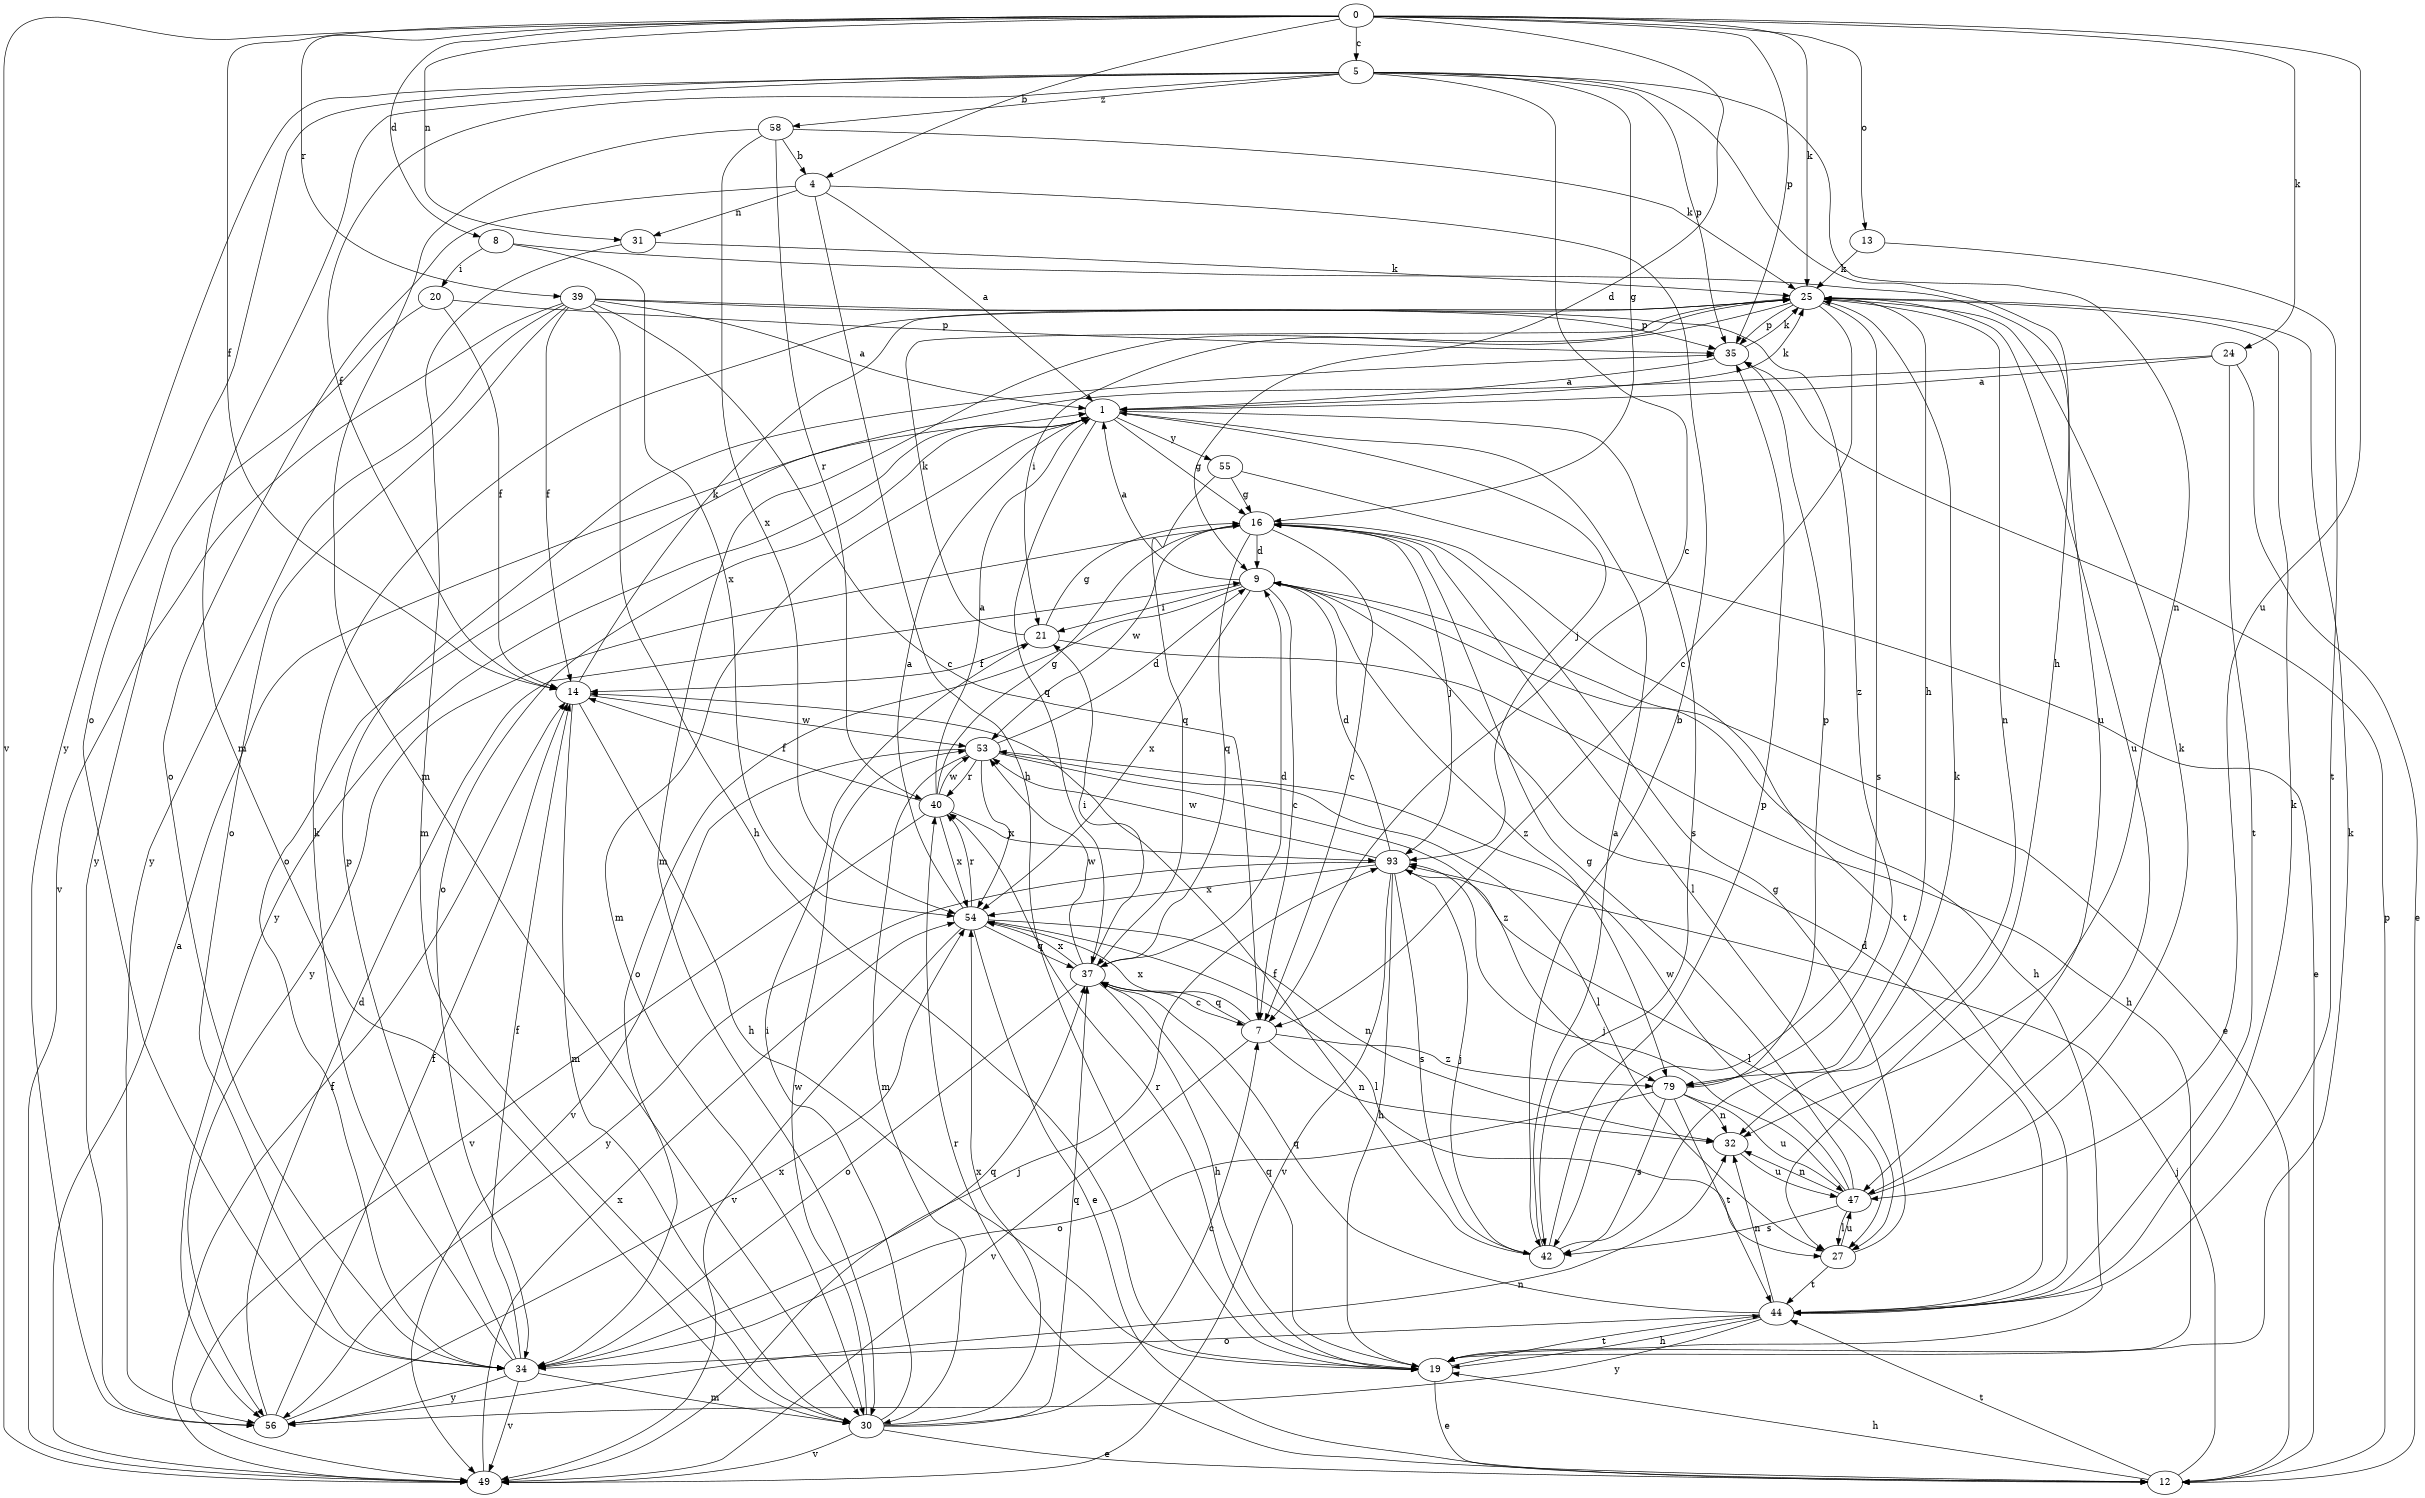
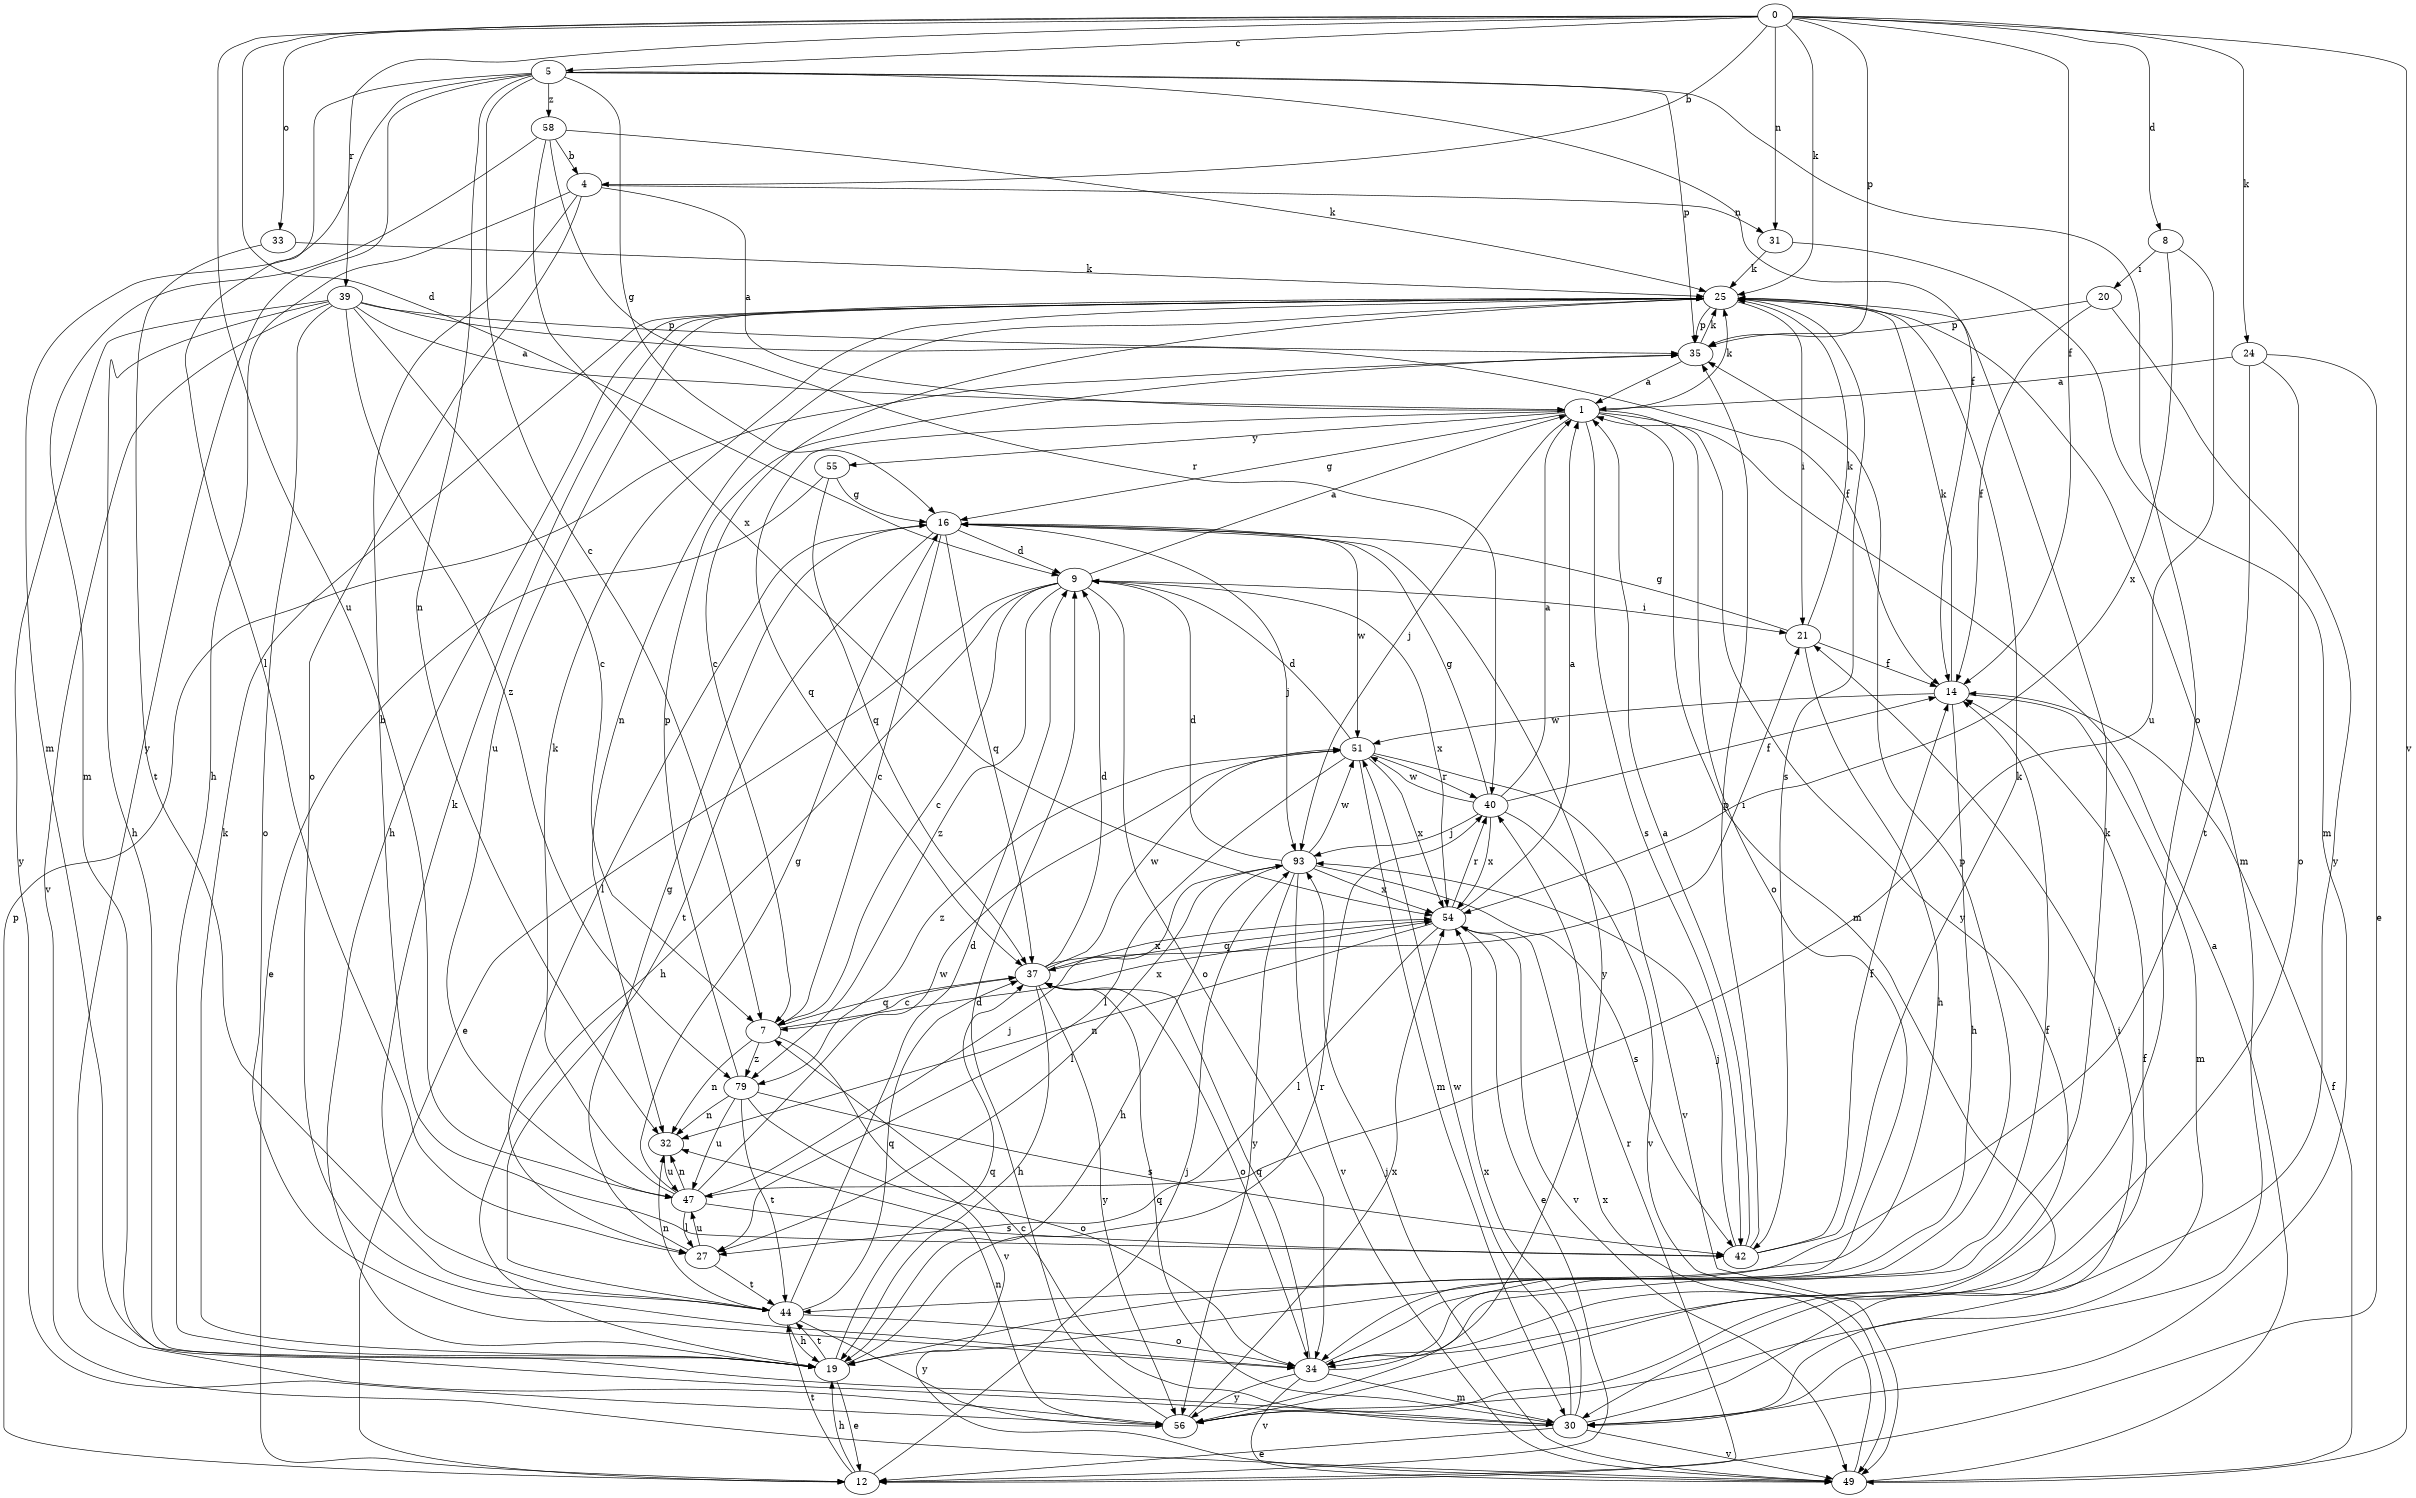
node "13": label "13" -> "33"
edge "5" -> "27": label "h" -> "l"
edge "25" -> "79": now "25" -> "19"
node "53": label "53" -> "51"
edge "37" -> "56": added, label "y"
